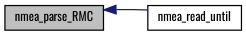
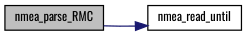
edge "nmea_read_until" -> "nmea_parse_RMC": reversed
